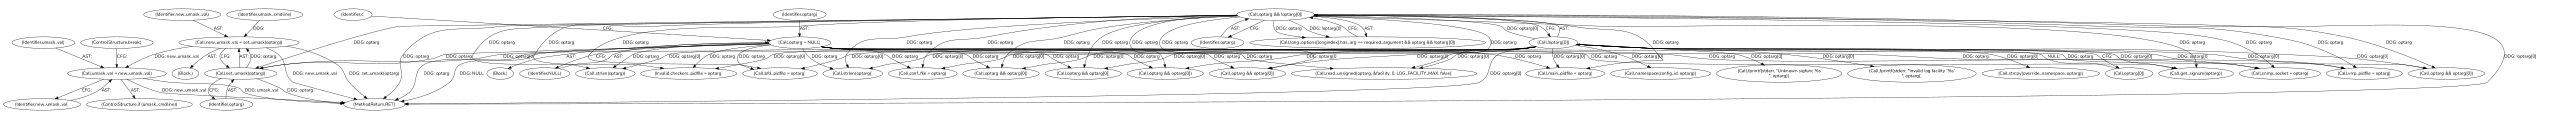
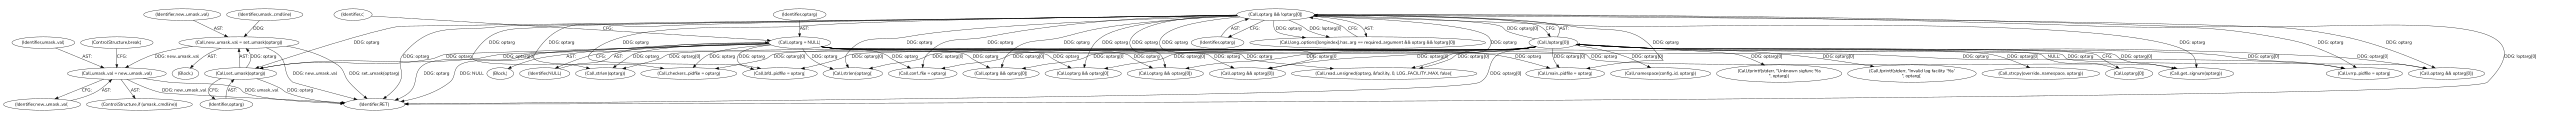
edge "(Call,new_umask_val = set_umask(optarg))" -> "(Call,set_umask(optarg))": removed, label "CFG:"
node "(Invalid,checkers_pidfile = optarg)": label "(Invalid,checkers_pidfile = optarg)" -> "(Call,checkers_pidfile = optarg)"
node "(Call,snmp_socket = optarg)": removed
node "(MethodReturn,RET)": label "(MethodReturn,RET)" -> "(Identifier,RET)"
